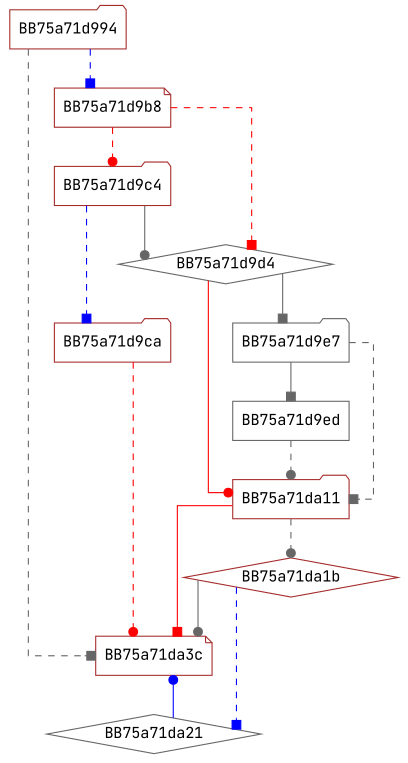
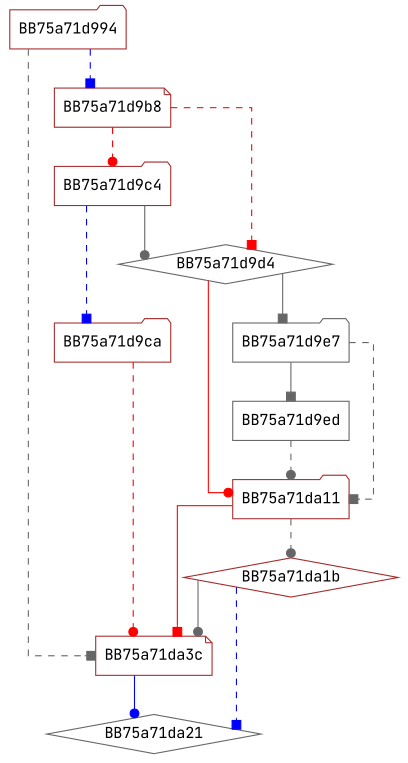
edge "BB75a71da21" -> "BB75a71da3c": reversed
